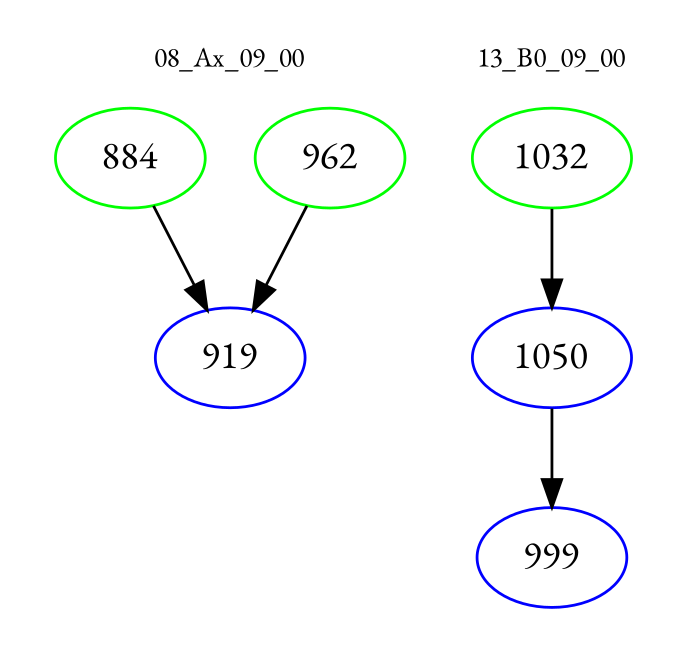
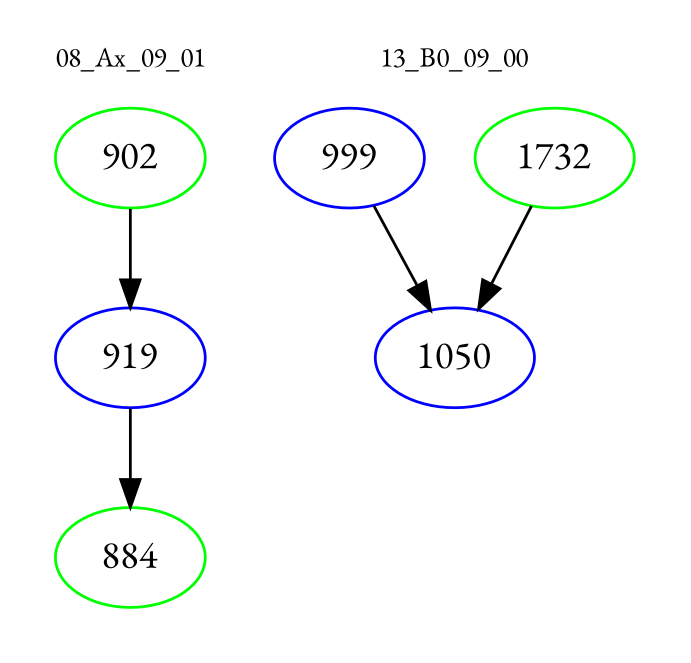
cluster "08_Ax_09_00": label "08_Ax_09_00" -> "08_Ax_09_01"
node "962": label "962" -> "902"
node "1032": label "1032" -> "1732"
edge "884" -> "919": reversed
edge "1050" -> "999": reversed
